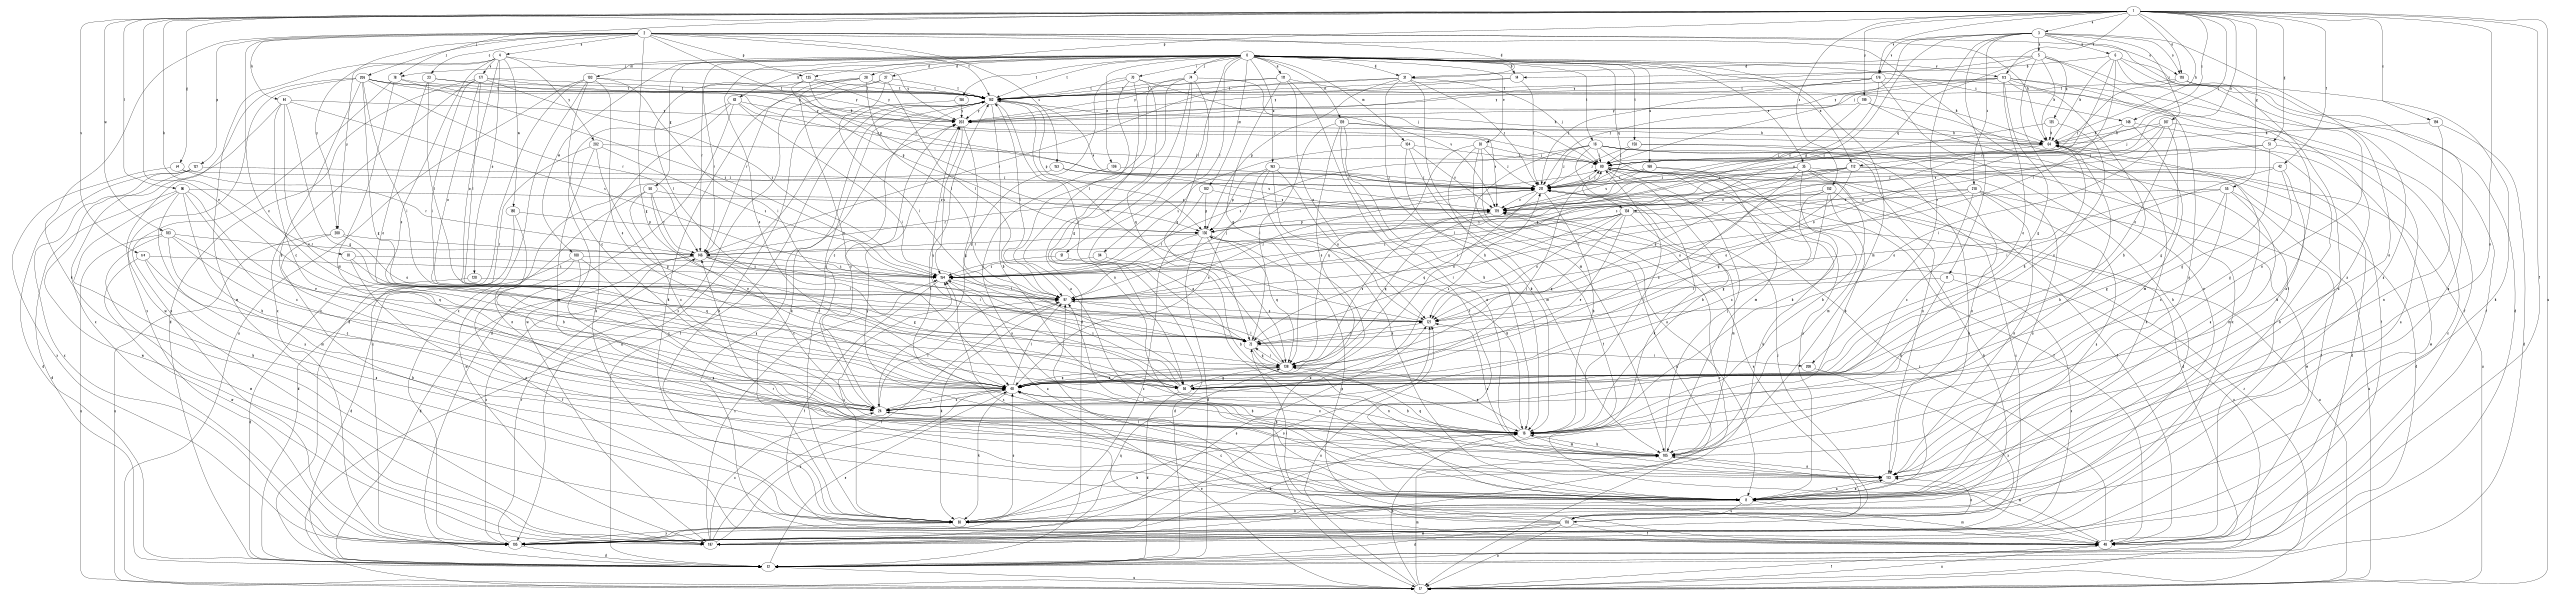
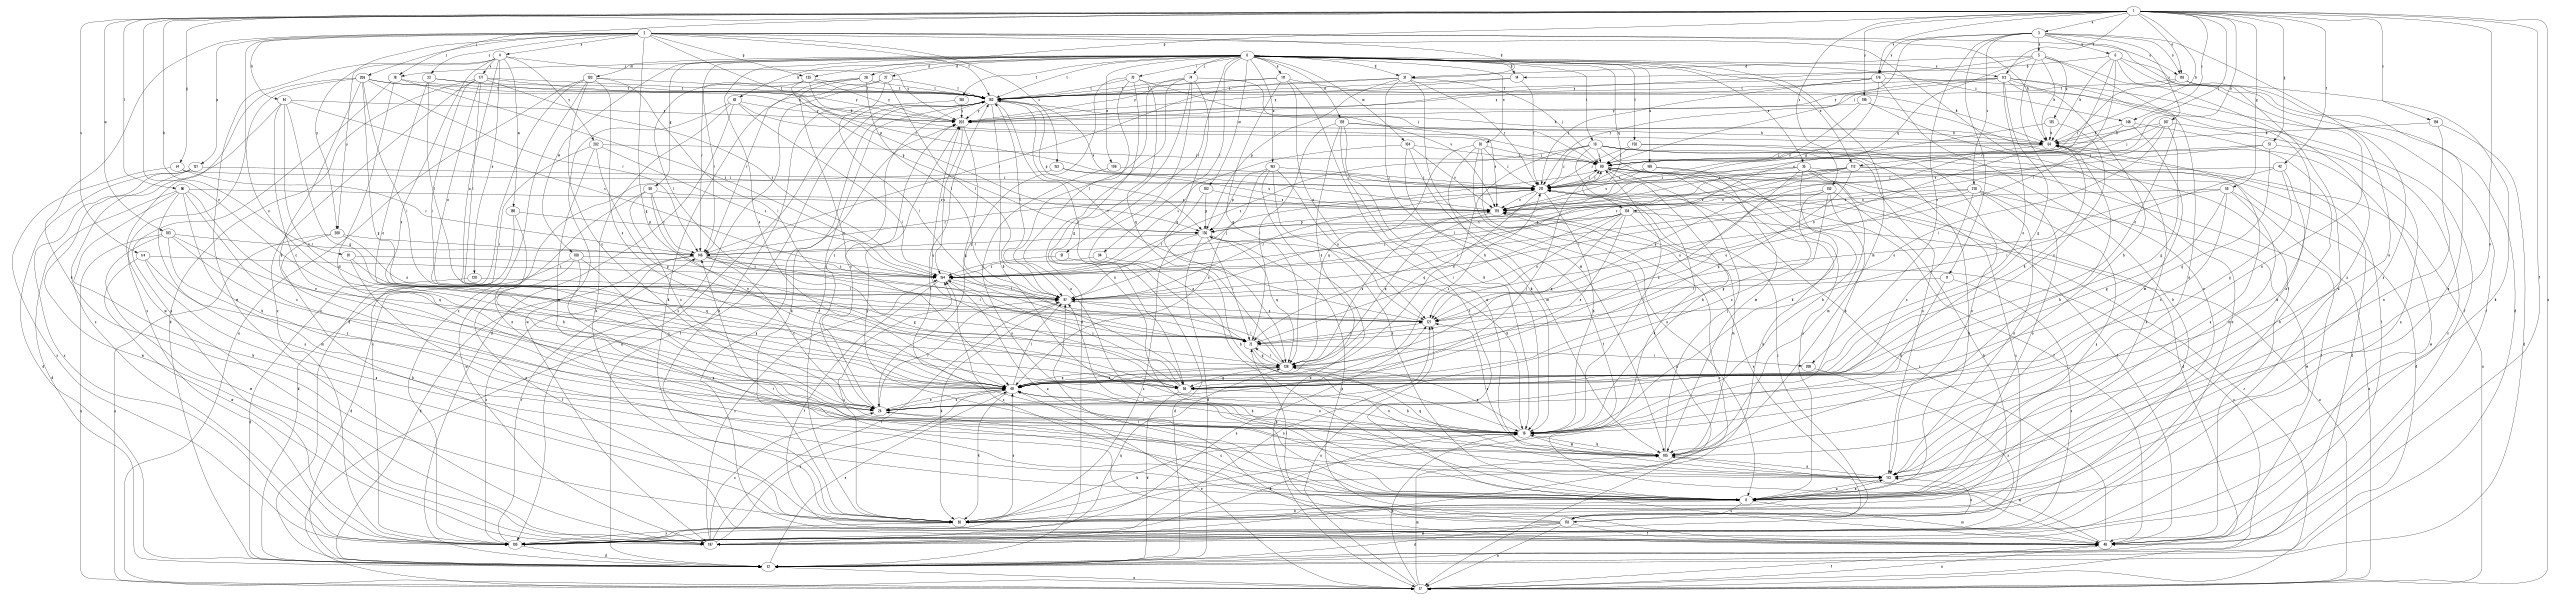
edge "206" -> "211": removed, label "z"
edge "3" -> "154": removed, label "s"
